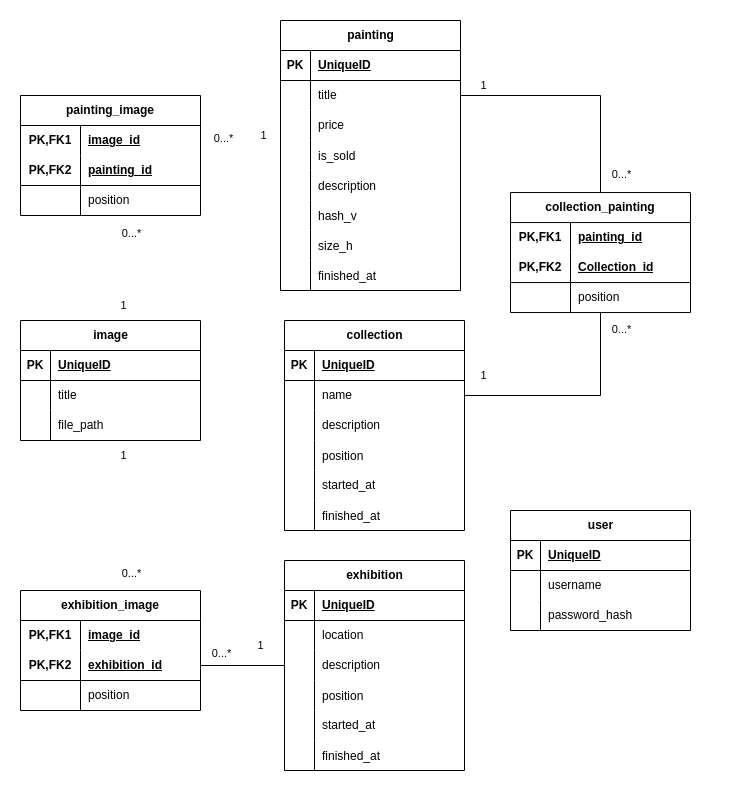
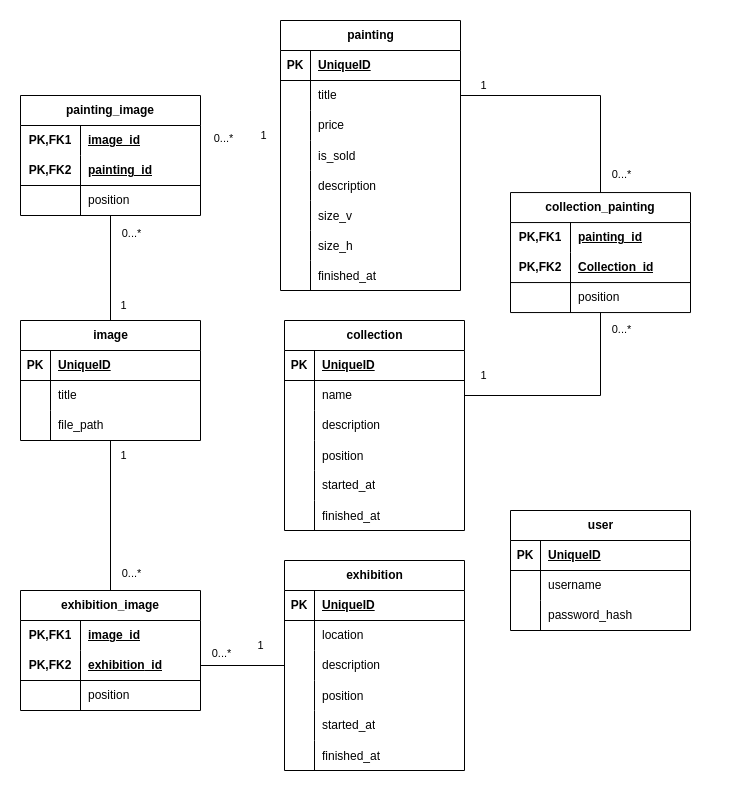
node "hash_v": label "hash_v" -> "size_v"
edge "painting_image" -- "image": added
edge "image" -- "exhibition_image": added
